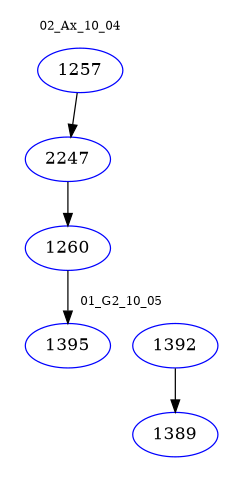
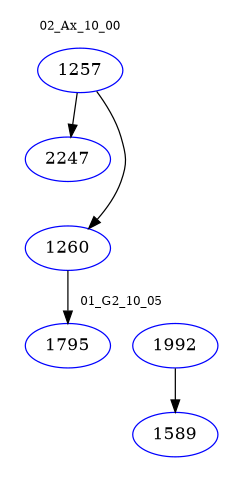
cluster "02_Ax_10_04": label "02_Ax_10_04" -> "02_Ax_10_00"
edge "2247" -> "1260": now "1257" -> "1260"
node "1395": label "1395" -> "1795"
node "1392": label "1392" -> "1992"
node "1389": label "1389" -> "1589"
